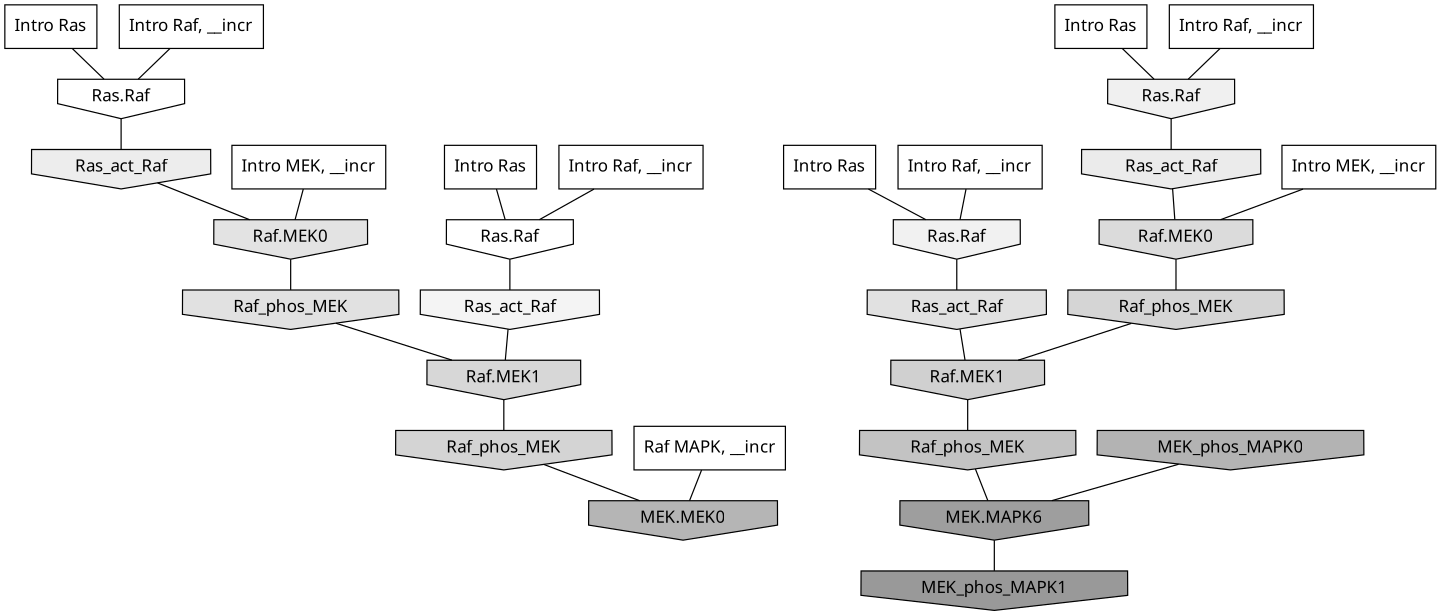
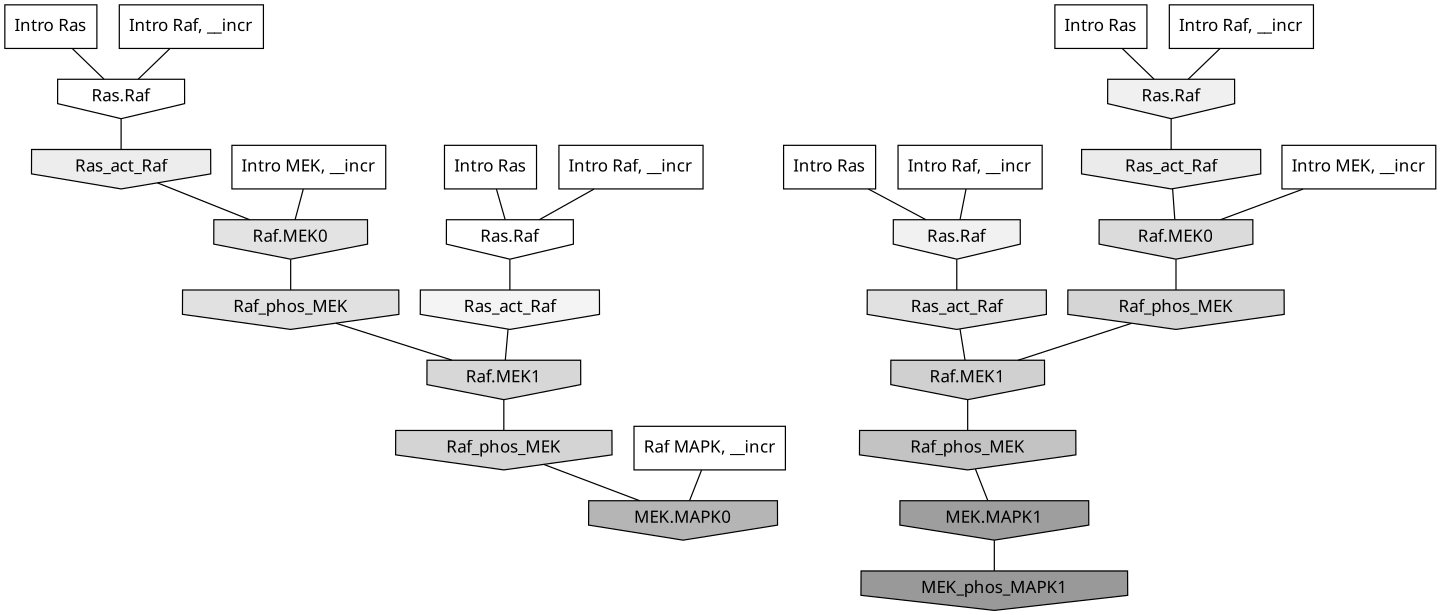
node "MEK_phos_MAPK0": removed
node "MEK.MEK0": label "MEK.MEK0" -> "MEK.MAPK0"
node "MEK.MAPK6": label "MEK.MAPK6" -> "MEK.MAPK1"
